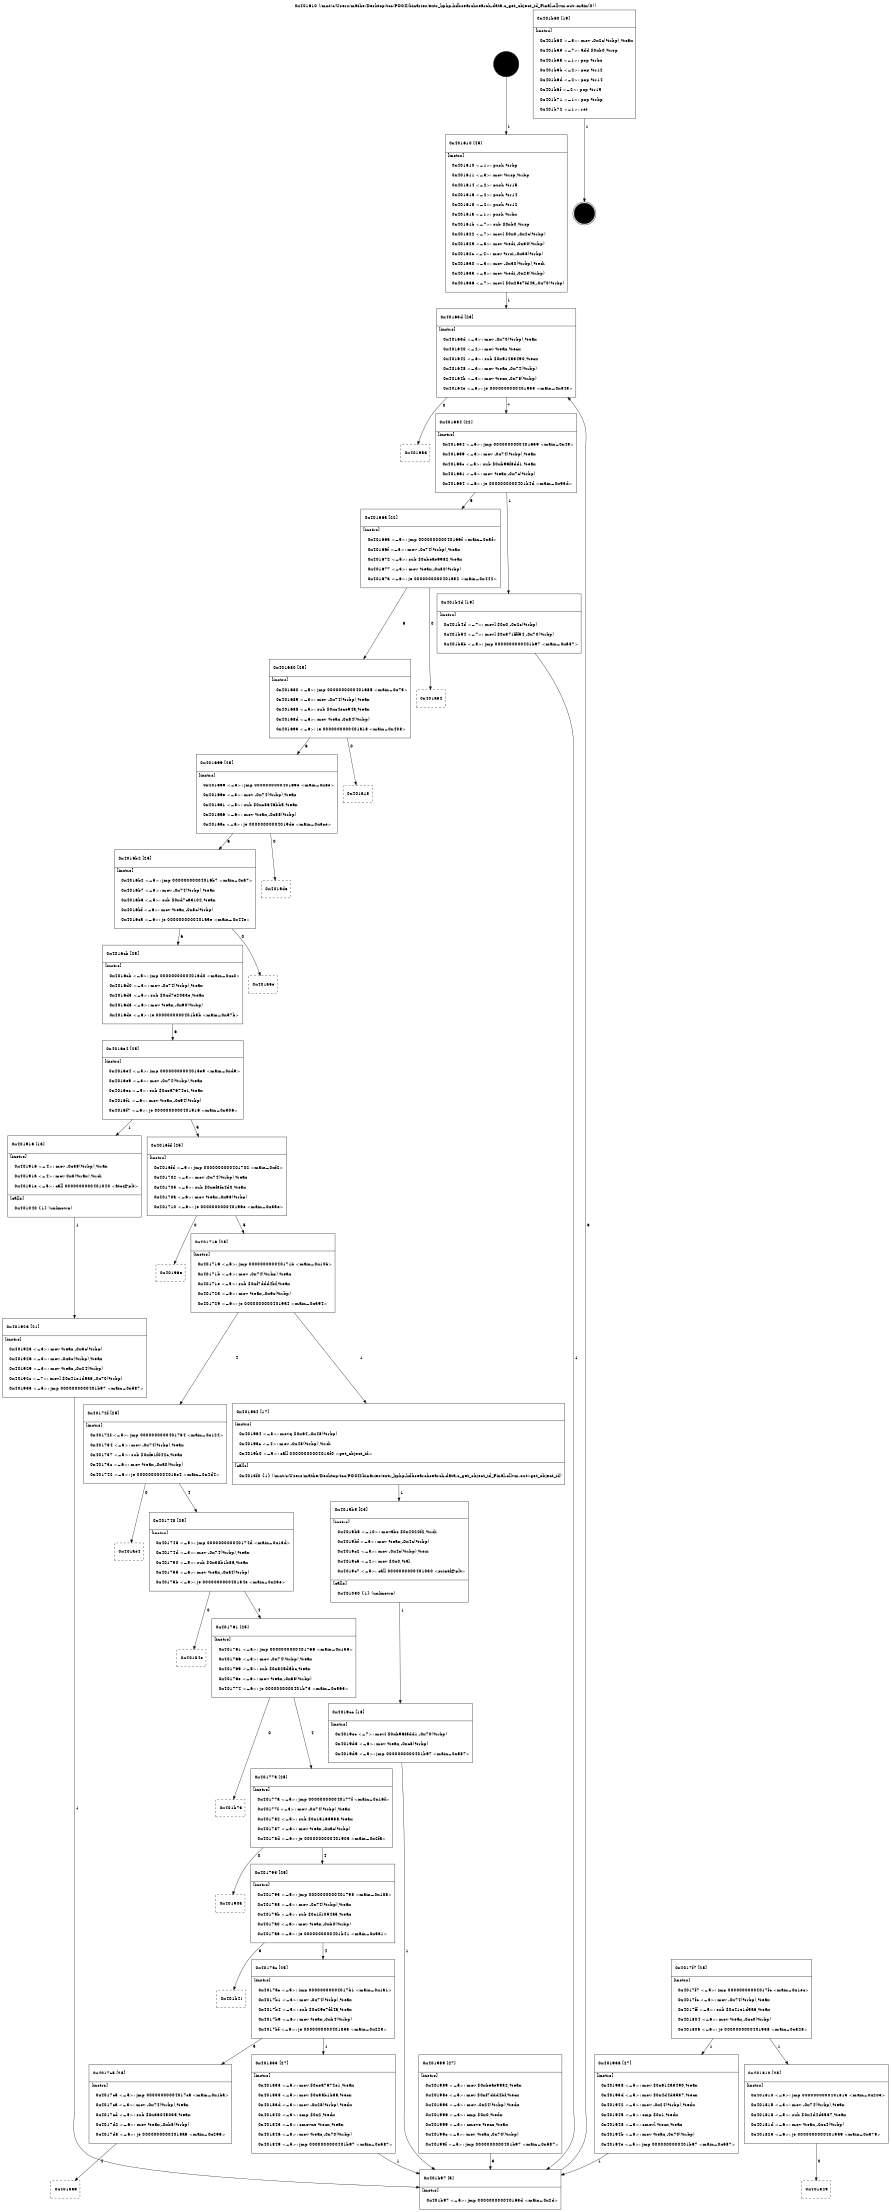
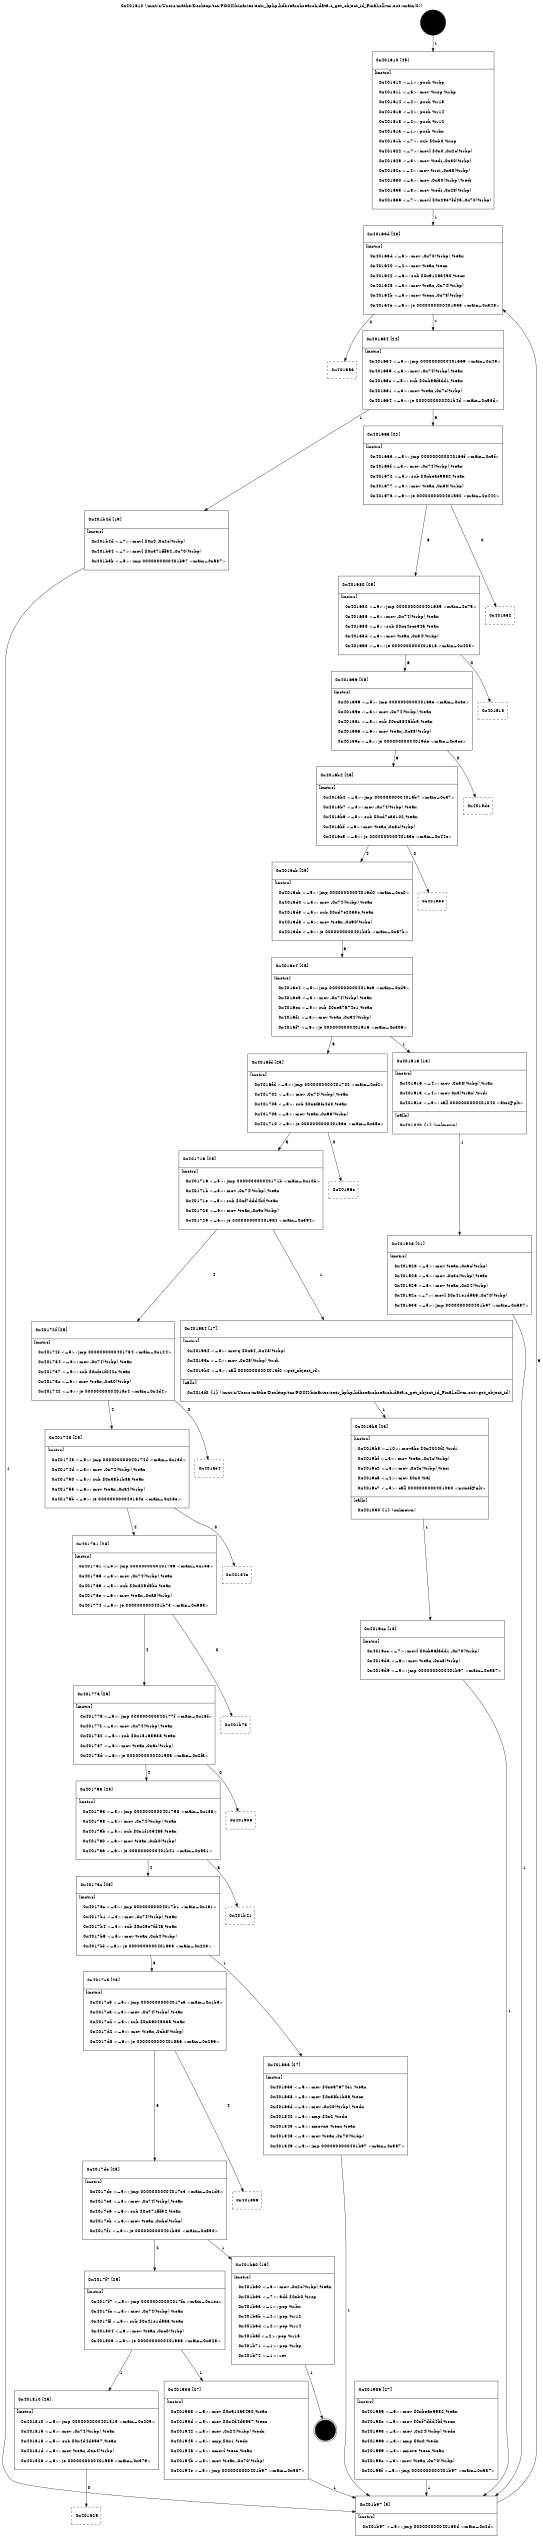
edge "0x4016b2 [25]" -> "0x4016cb [25]": label " 6" -> " 4"
edge "0x401989 [27]" -> "0x401b97 [5]": label " 3" -> " 1"
node "0x4017de [25]": added
